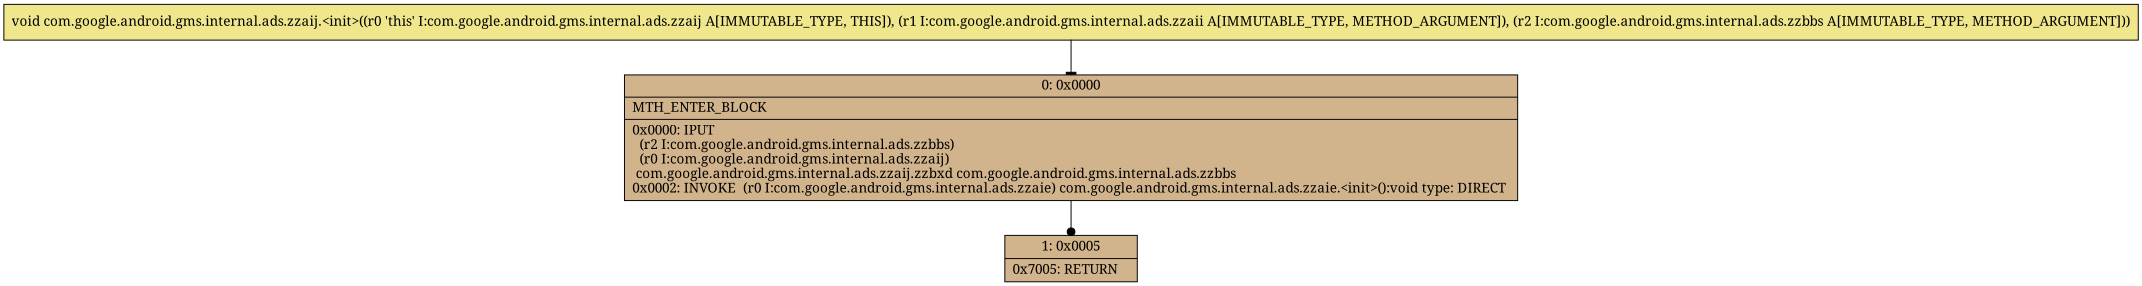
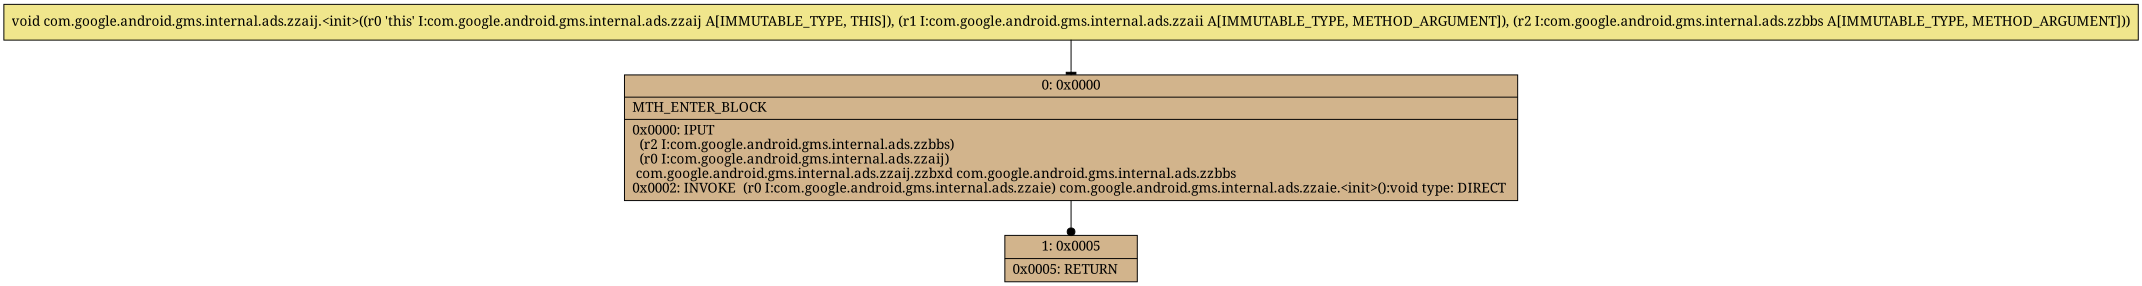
node "1: 0x0005": text "0x7005: RETURN" -> "0x0005: RETURN"
